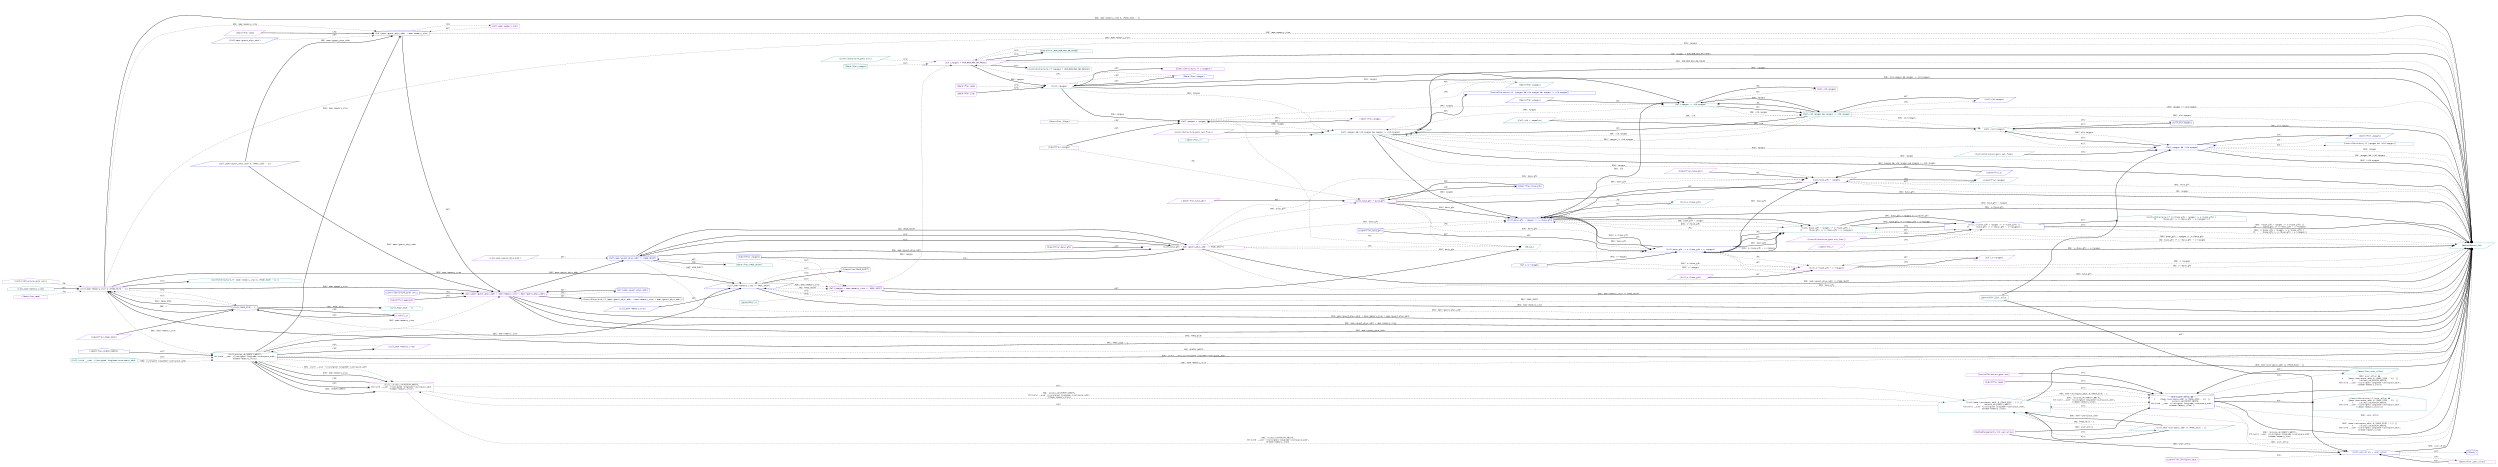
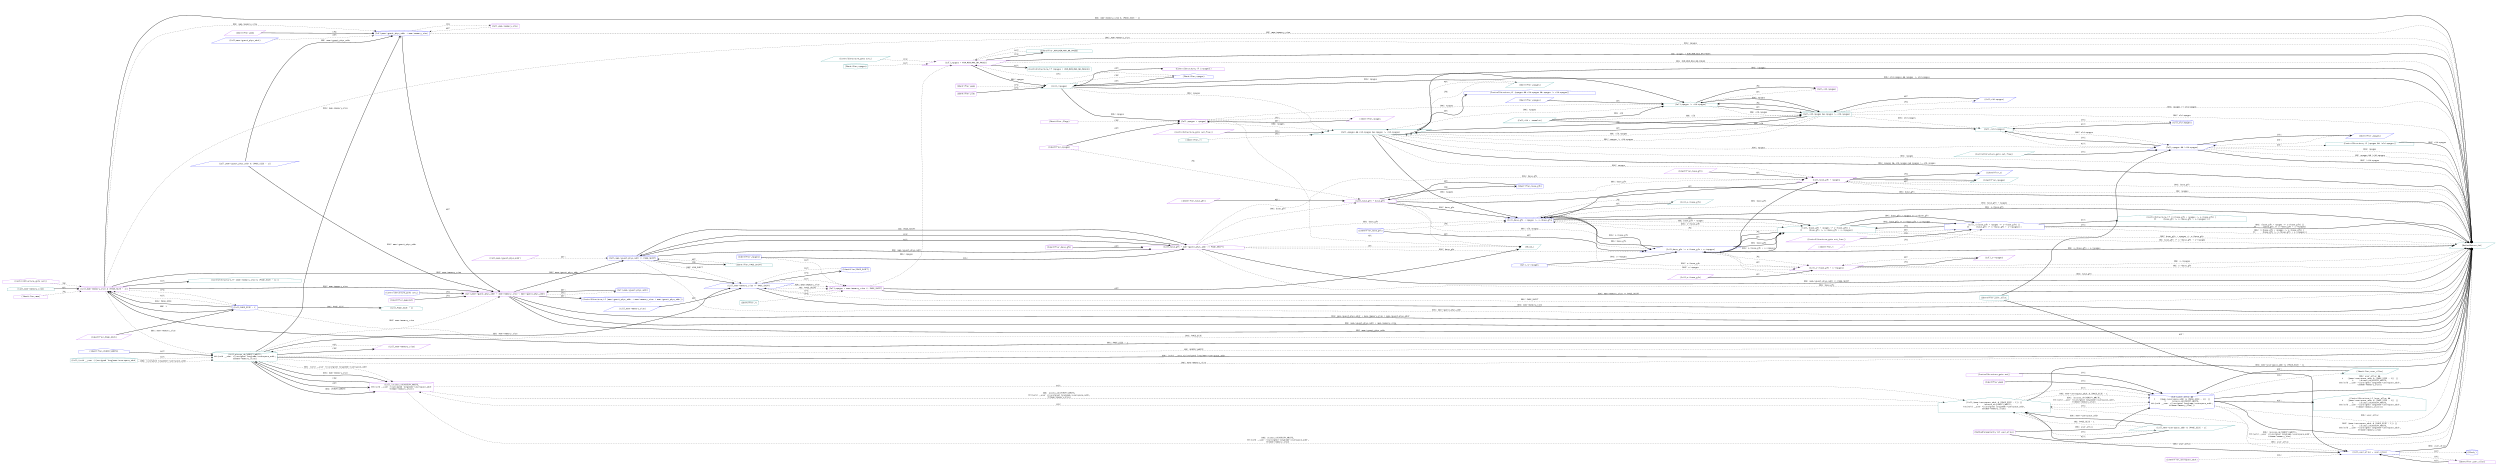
edge "(Call,npages && old.npages && npages != old.npages)" -> "(Call,old.npages && npages != old.npages)": added, label "CFG:"
edge "(Call,!old.npages)" -> "(MethodReturn,int)": now "(ControlStructure,if (npages && !old.npages))" -> "(MethodReturn,int)"
edge "(Identifier,s)" -> "(Call,base_gfn + npages)": reversed
edge "(Call,base_gfn + npages <= s->base_gfn)" -> "(Call,npages != old.npages)": now "(Call,old = *memslot)" -> "(Call,npages != old.npages)"
edge "(Call,base_gfn = base_gfn)" -> "(Call,base_gfn >= s->base_gfn + s->npages)": label "DDG: base_gfn" -> "DDG: old.npages"
node "(Literal,1)": removed
